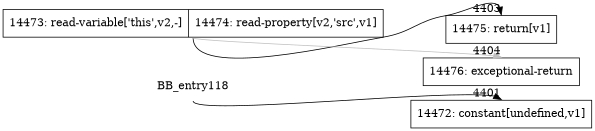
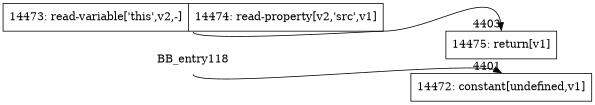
node "14476: exceptional-return": removed
